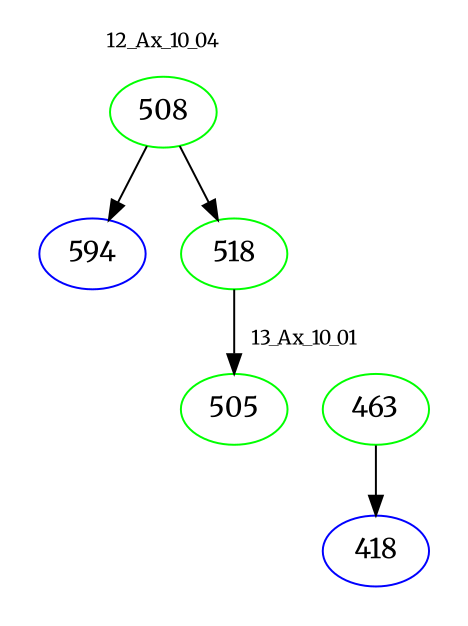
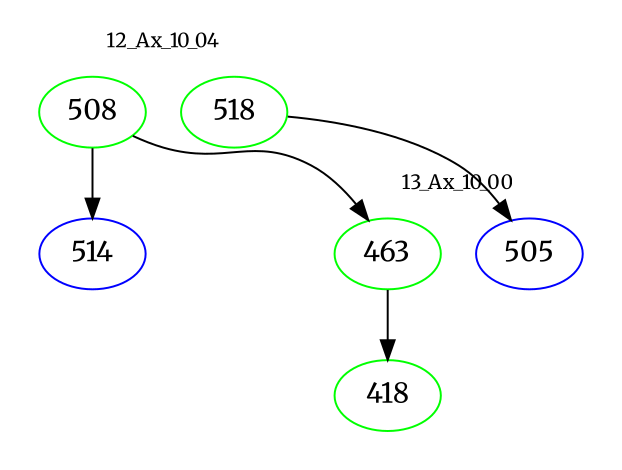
edge "508" -> "518": now "508" -> "463"
node "594": label "594" -> "514"
cluster "13_Ax_10_01": label "13_Ax_10_01" -> "13_Ax_10_00"
node "505": color green -> blue
node "418": color blue -> green
